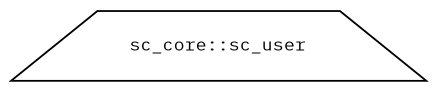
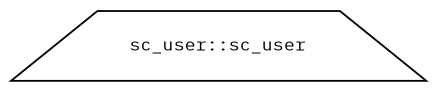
node "sc_core::sc_user": label "sc_core::sc_user" -> "sc_user::sc_user"
